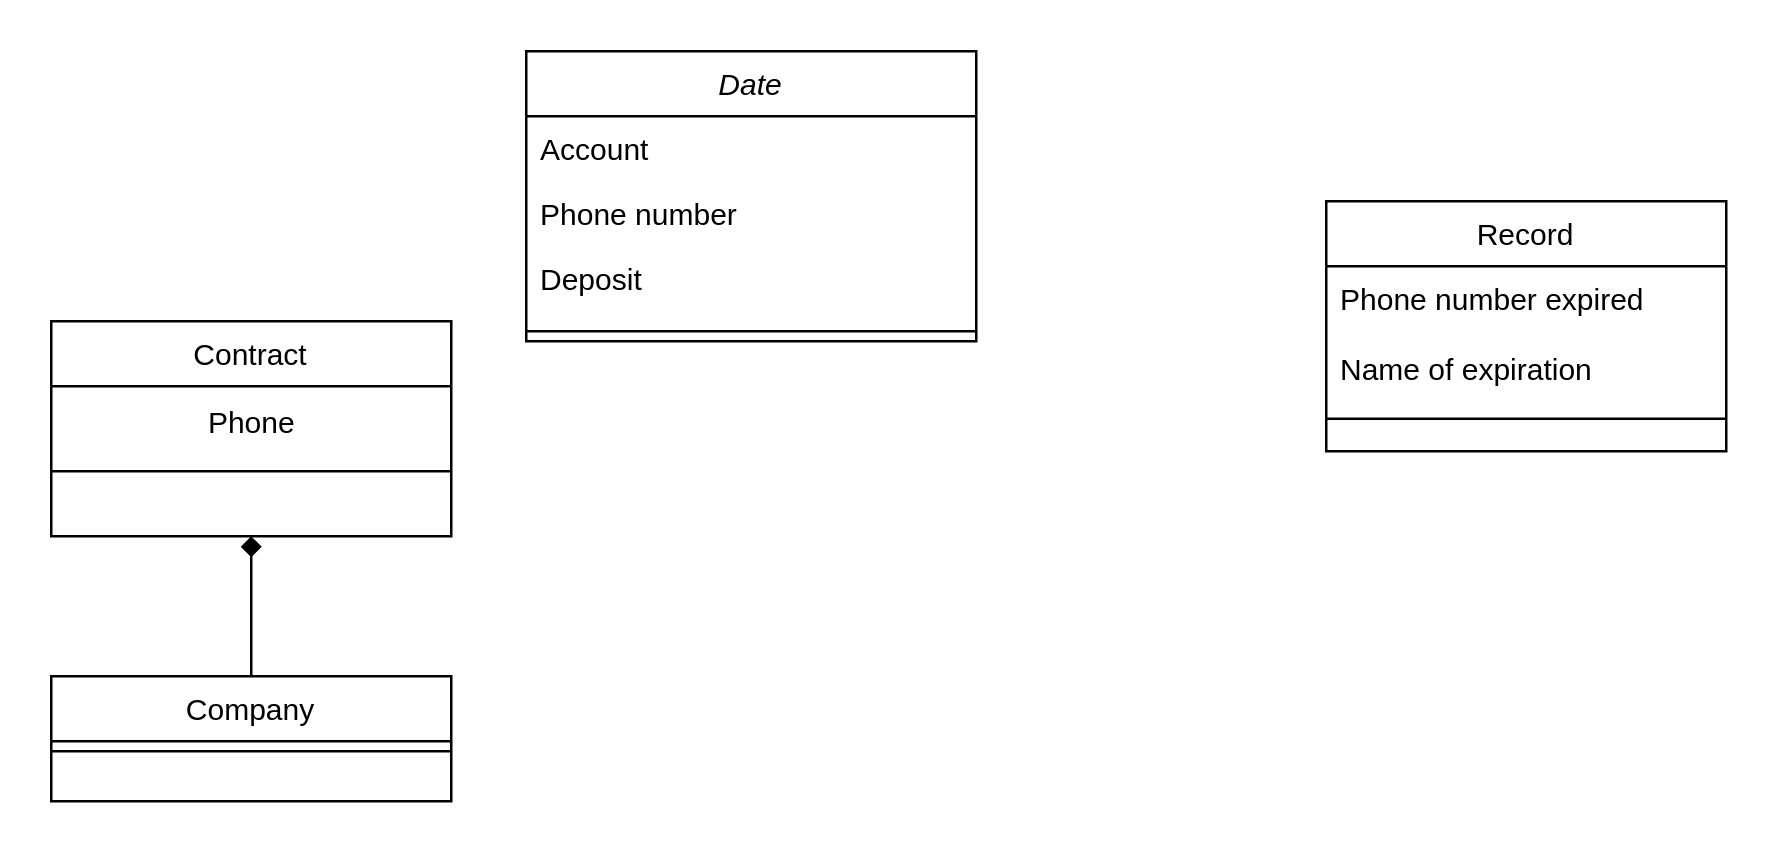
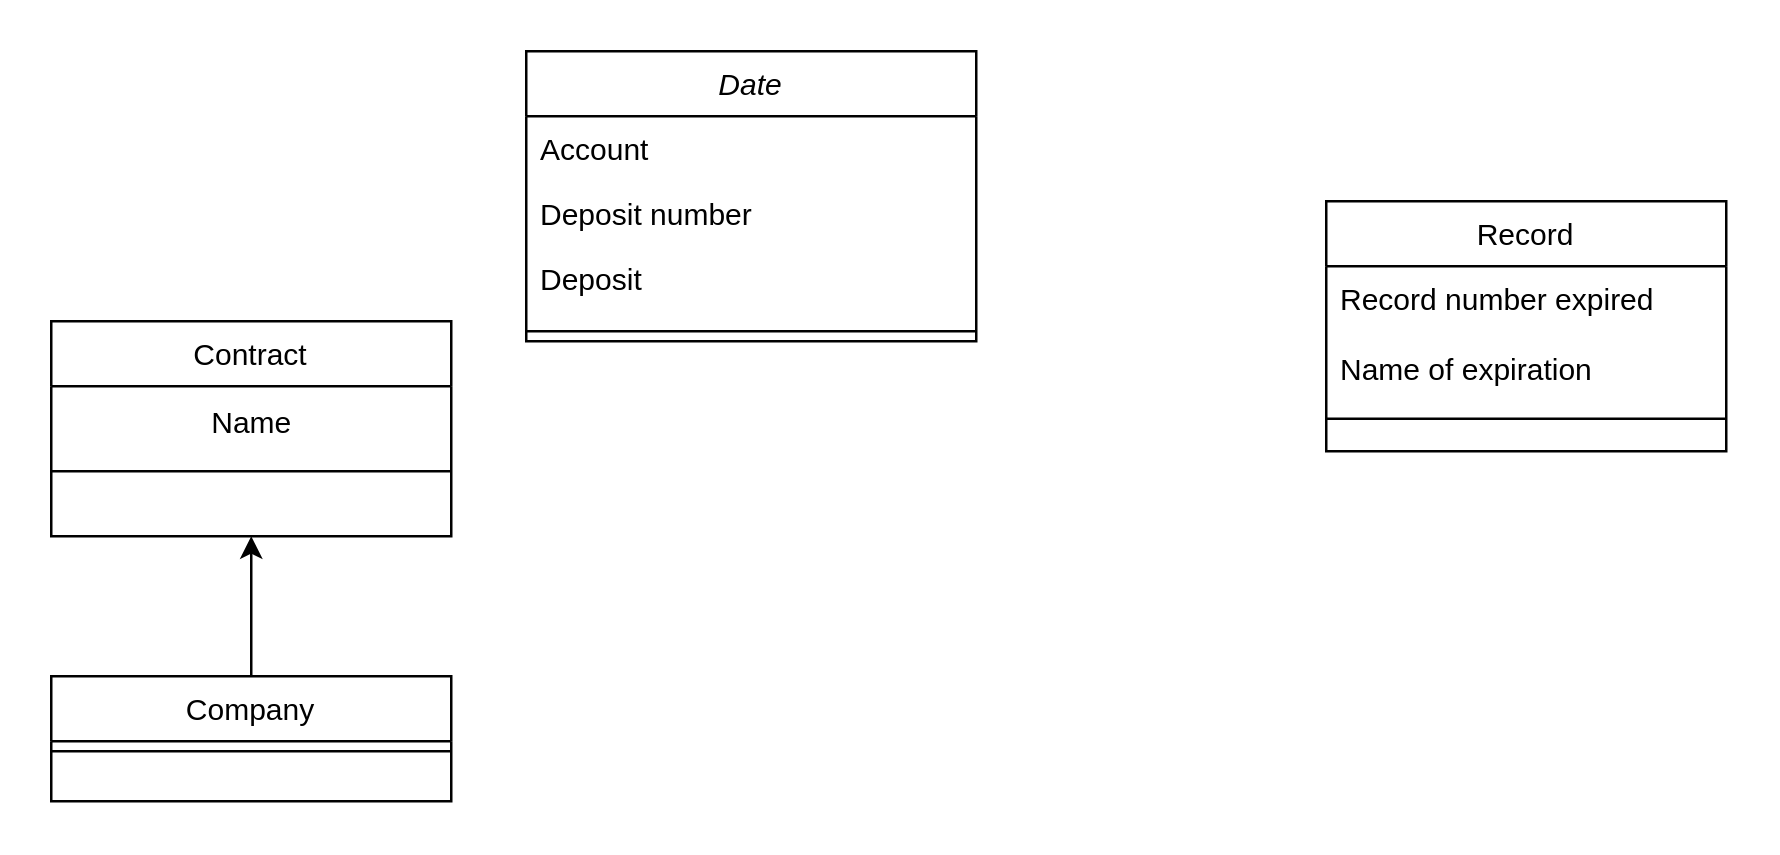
node "Phone number": label "Phone number" -> "Deposit number"
node "Phone number expired": label "Phone number expired" -> "Record number expired"
node "Phone": label "Phone" -> "Name"
edge "Company" -> "Contract": arrowhead diamond -> classic
